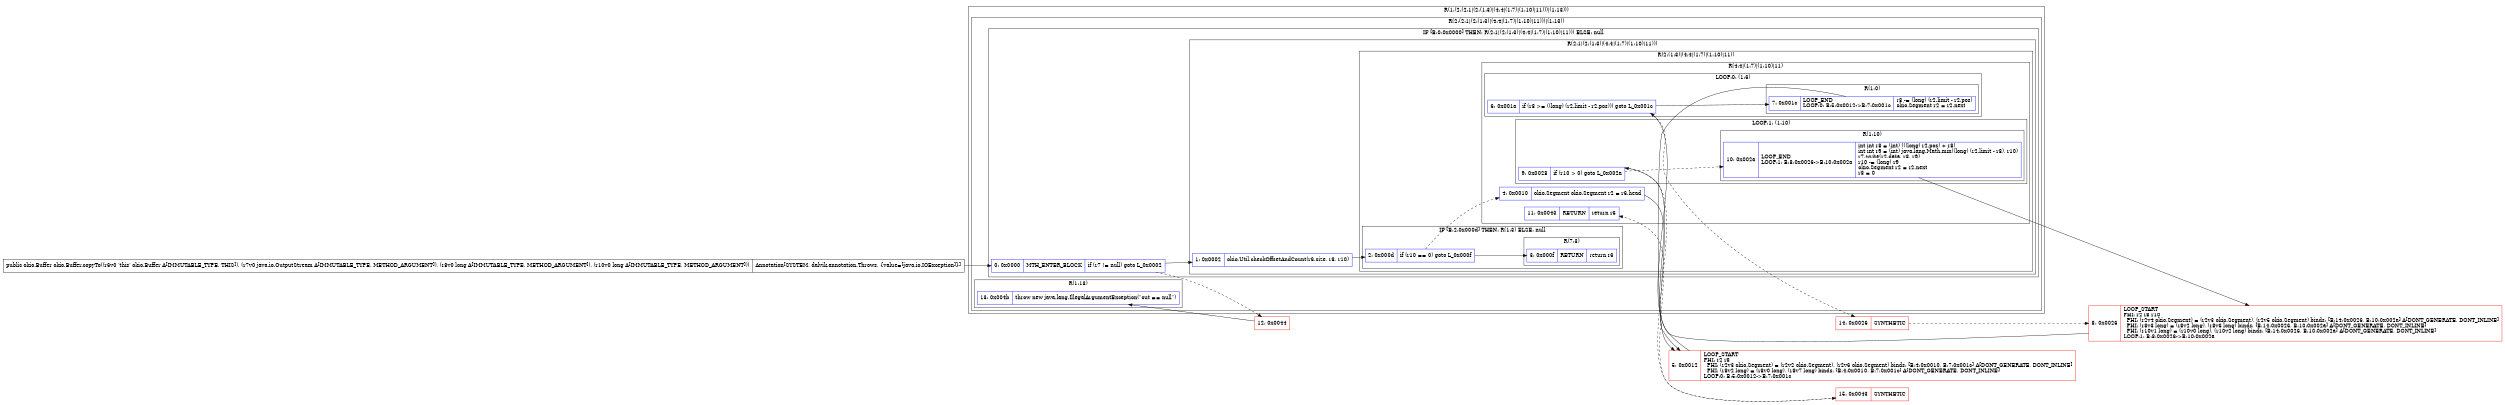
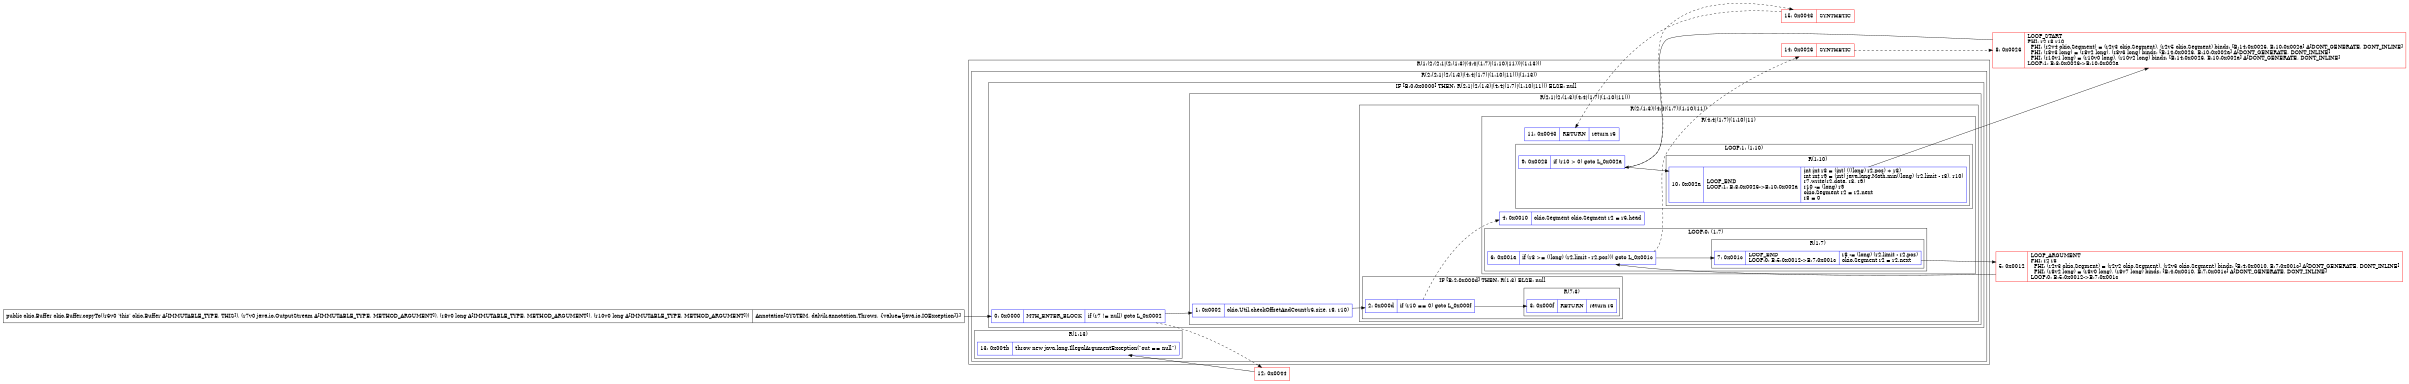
cluster "LOOP:0: (1:6)": label "LOOP:0: (1:6)" -> "LOOP:0: (1:7)"
cluster "R(1:0)": label "R(1:0)" -> "R(1:7)"
edge "9: 0x0028" -> "10: 0x002a": style dashed -> solid
edge "4: 0x0010" -> "5: 0x0012": removed
node "5: 0x0012": text "LOOP_START" -> "LOOP_ARGUMENT"
